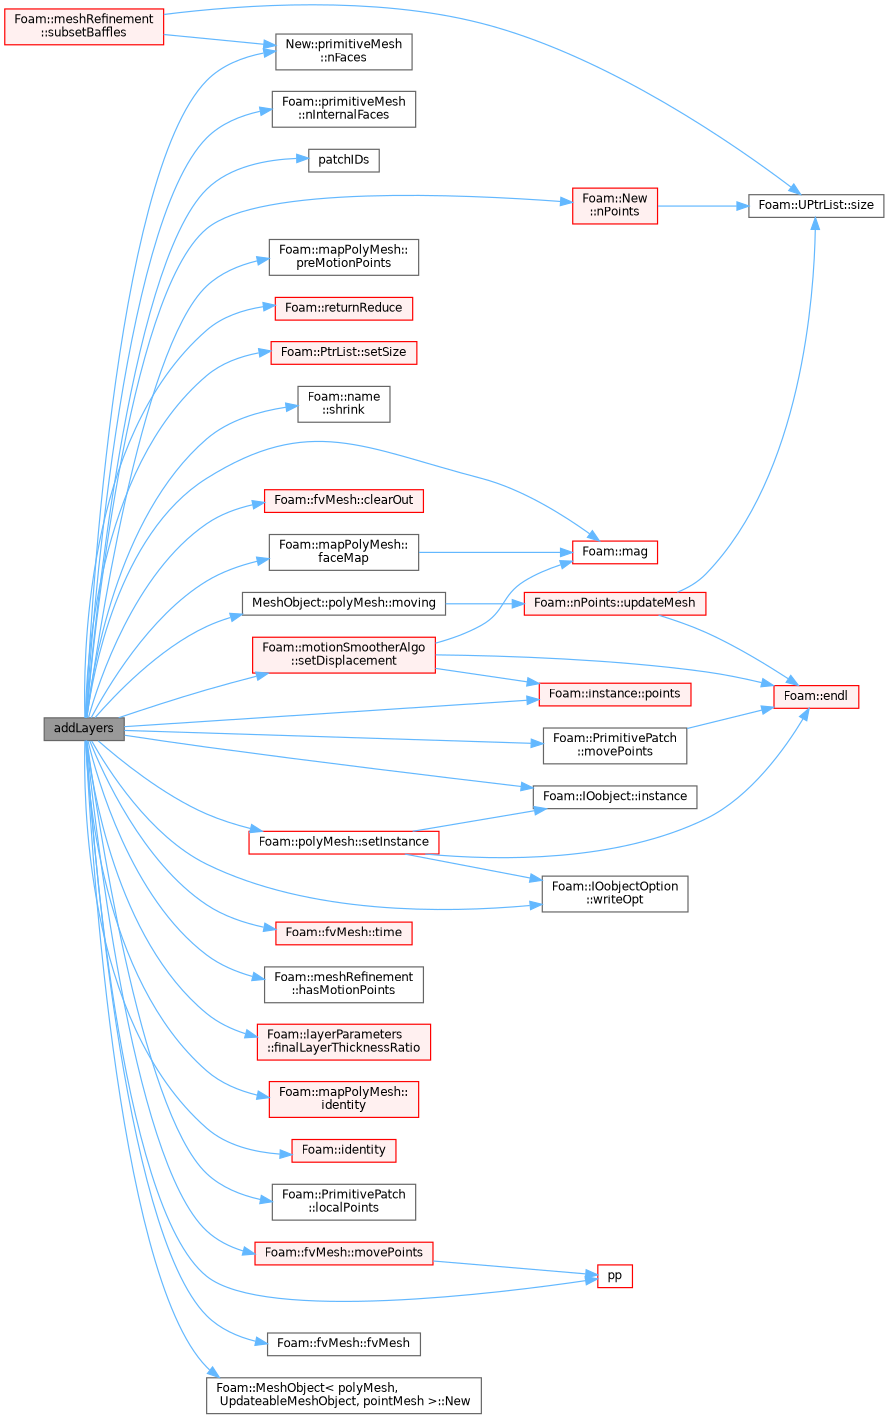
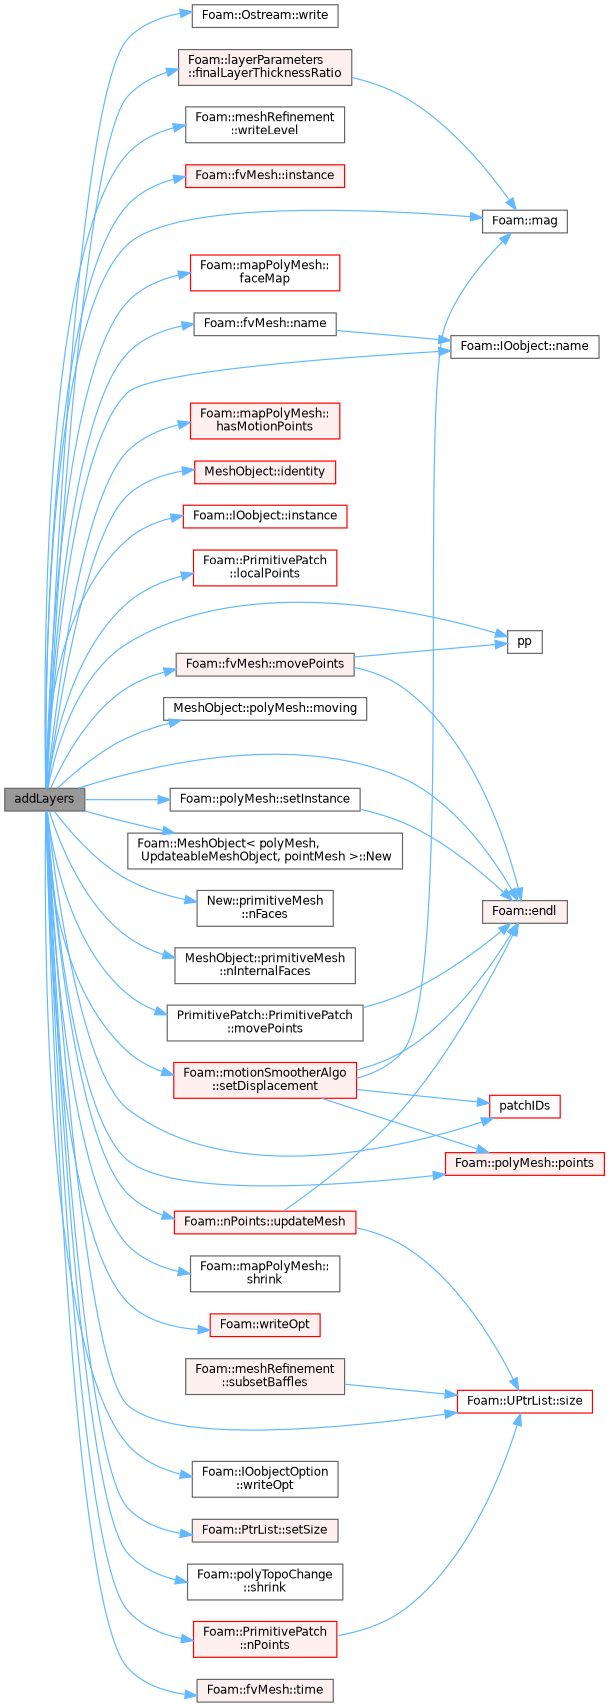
node "Foam::Ostream::write": added
node "Foam::meshRefinement ::subsetBaffles": color red -> grey40
edge "Foam::meshRefinement ::subsetBaffles" -> "New::primitiveMesh ::nFaces": removed
node "Foam::primitiveMesh ::nInternalFaces": label "Foam::primitiveMesh ::nInternalFaces" -> "MeshObject::primitiveMesh ::nInternalFaces"
node "patchIDs": color grey40 -> red
node "Foam::New ::nPoints": label "Foam::New ::nPoints" -> "Foam::PrimitivePatch ::nPoints"
node "Foam::UPtrList::size": color grey40 -> red
node "Foam::mapPolyMesh:: preMotionPoints": label "Foam::mapPolyMesh:: preMotionPoints" -> "Foam::mapPolyMesh:: shrink"
node "Foam::returnReduce": label "Foam::returnReduce" -> "Foam::writeOpt"
node "Foam::IOobject::name": added
node "Foam::PtrList::setSize": color red -> grey40
node "Foam::name ::shrink": label "Foam::name ::shrink" -> "Foam::polyTopoChange ::shrink"
node "Foam::fvMesh::clearOut": label "Foam::fvMesh::clearOut" -> "Foam::fvMesh::instance"
node "Foam::mapPolyMesh:: faceMap": color grey40 -> red
edge "Foam::mapPolyMesh:: faceMap" -> "Foam::mag": now "Foam::layerParameters ::finalLayerThicknessRatio" -> "Foam::mag"
node "Foam::mag": color red -> grey40
edge "MeshObject::polyMesh::moving" -> "Foam::nPoints::updateMesh": now "addLayers" -> "Foam::nPoints::updateMesh"
node "Foam::instance::points": label "Foam::instance::points" -> "Foam::polyMesh::points"
node "Foam::endl": color red -> grey40
node "Foam::PrimitivePatch ::movePoints": label "Foam::PrimitivePatch ::movePoints" -> "PrimitivePatch::PrimitivePatch ::movePoints"
edge "Foam::fvMesh::movePoints" -> "Foam::endl": added
edge "addLayers" -> "Foam::endl": added
node "Foam::IOobject::instance": color grey40 -> red
edge "Foam::polyMesh::setInstance" -> "Foam::IOobject::instance": removed
node "Foam::polyMesh::setInstance": color red -> grey40
edge "Foam::polyMesh::setInstance" -> "Foam::IOobjectOption ::writeOpt": removed
node "Foam::fvMesh::time": color red -> grey40
node "Foam::meshRefinement ::hasMotionPoints": label "Foam::meshRefinement ::hasMotionPoints" -> "Foam::meshRefinement ::writeLevel"
node "Foam::layerParameters ::finalLayerThicknessRatio": color red -> grey40
edge "Foam::motionSmootherAlgo ::setDisplacement" -> "patchIDs": added
node "Foam::mapPolyMesh:: identity": label "Foam::mapPolyMesh:: identity" -> "Foam::mapPolyMesh:: hasMotionPoints"
node "Foam::identity": label "Foam::identity" -> "MeshObject::identity"
node "Foam::PrimitivePatch ::localPoints": color grey40 -> red
node "Foam::fvMesh::movePoints": color red -> grey40
edge "addLayers" -> "Foam::UPtrList::size": added
node "pp": color red -> grey40
node "Foam::fvMesh::fvMesh": label "Foam::fvMesh::fvMesh" -> "Foam::fvMesh::name"
